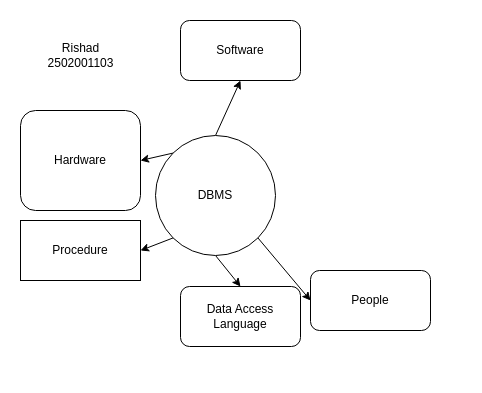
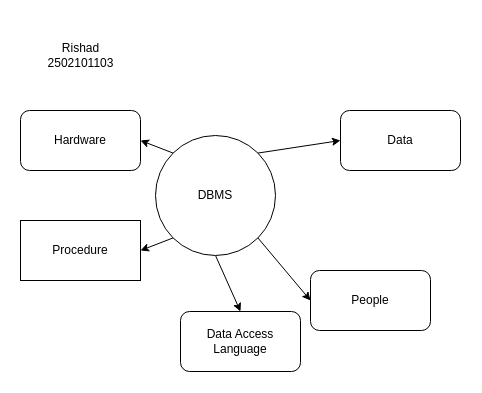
node "Software": removed
node "Rishad 2502001103": label "Rishad 2502001103" -> "Rishad 2502101103"
edge "DBMS" -> "Software": removed
node "Data": added
edge "DBMS" -> "Data": added
node "Hardware": size 120x100 -> 120x60
node "Data Access Language": moved (241, 317) -> (241, 342)
